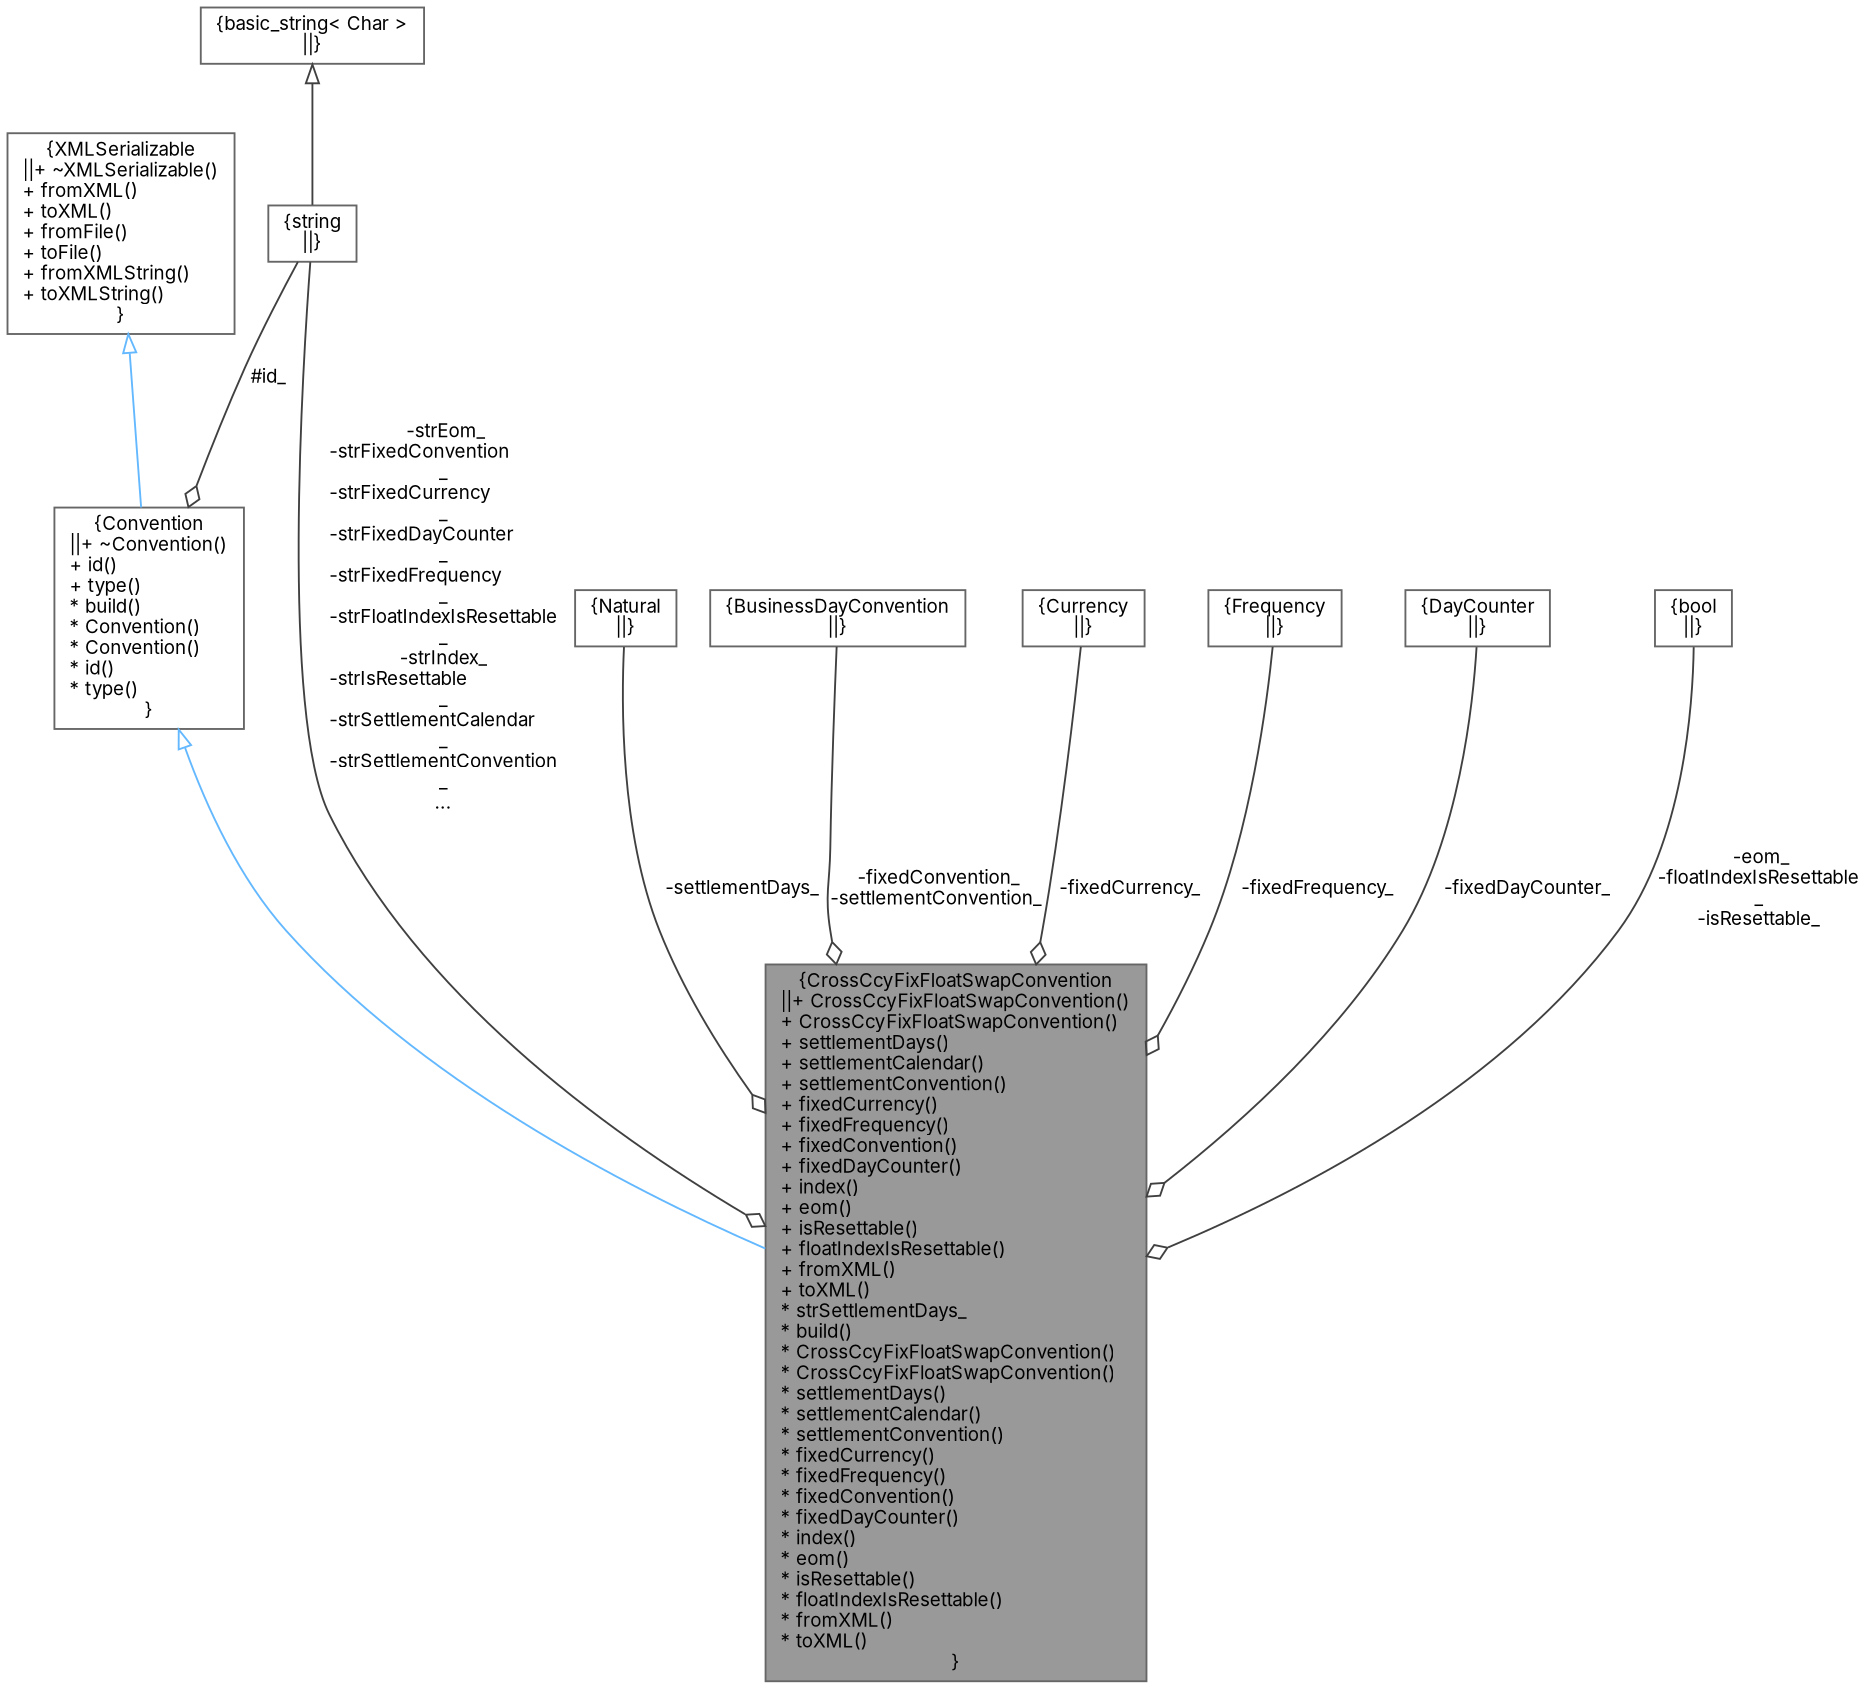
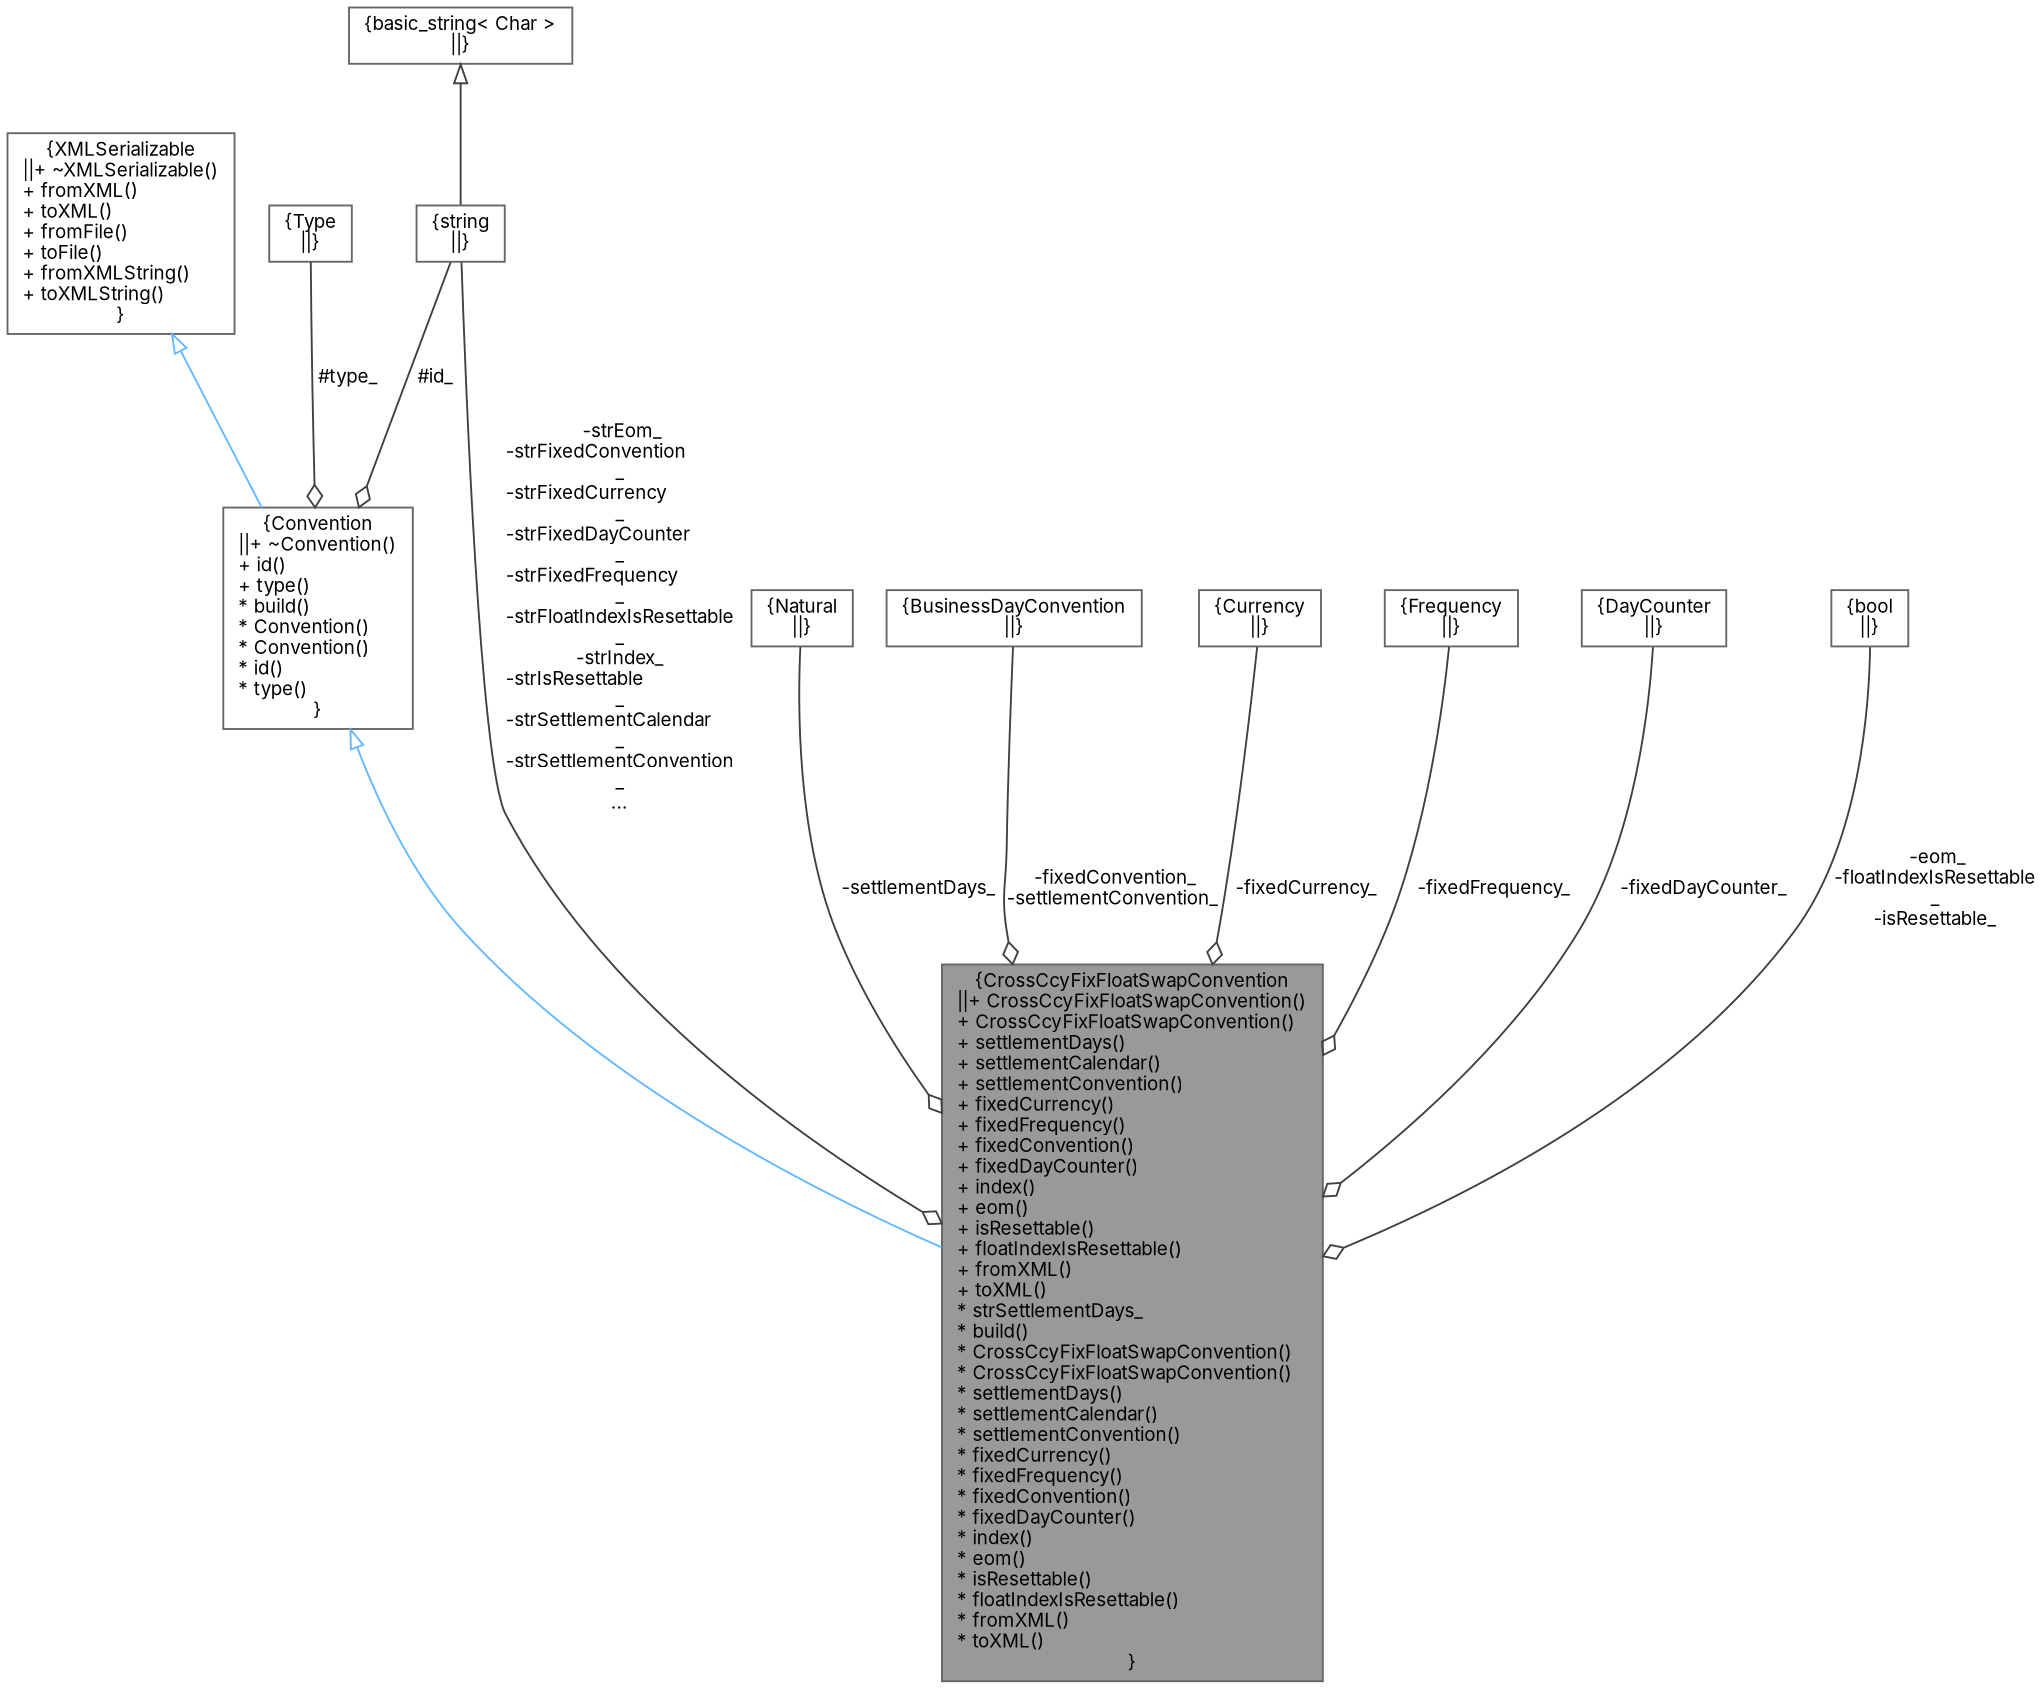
node "{Type ||}": added
